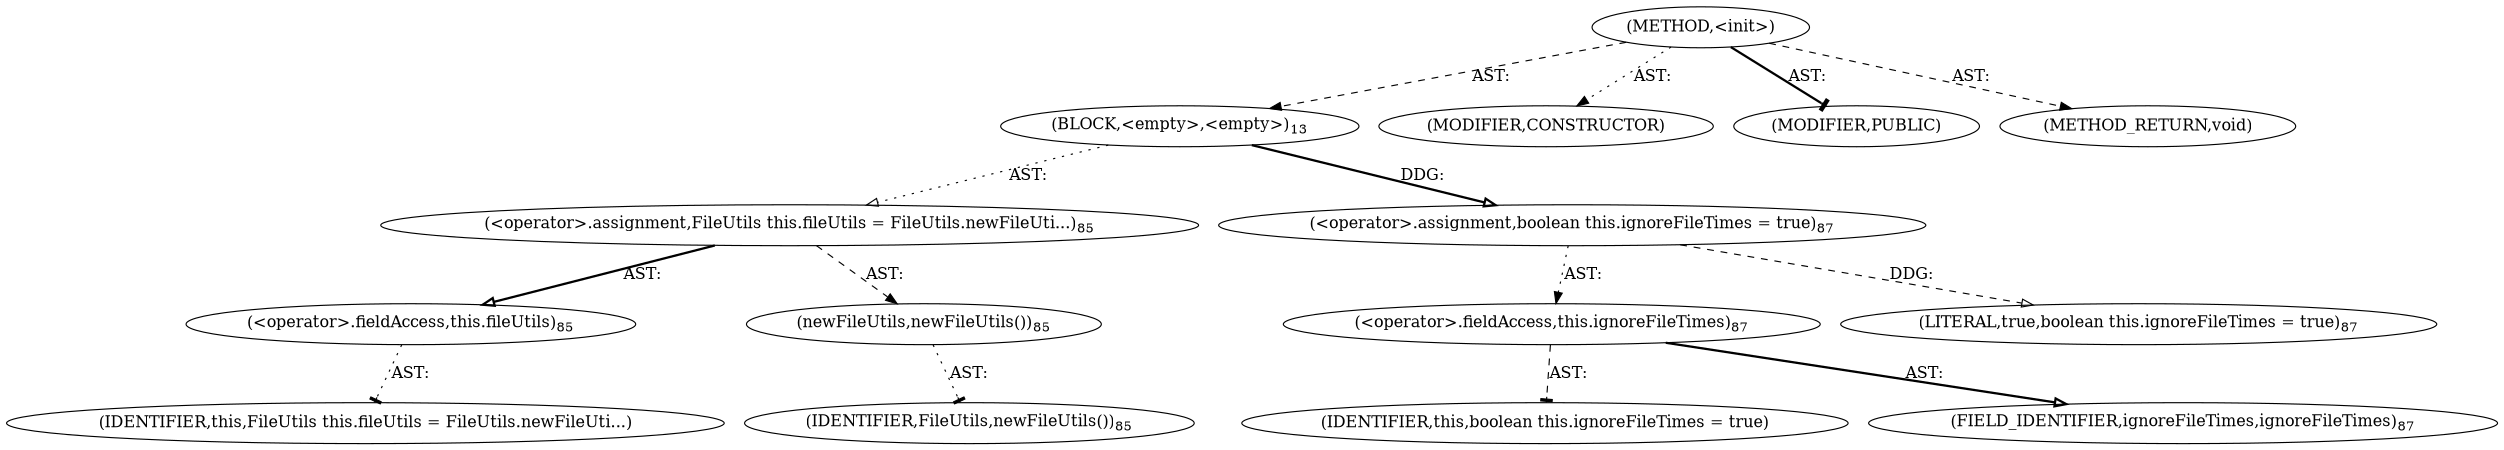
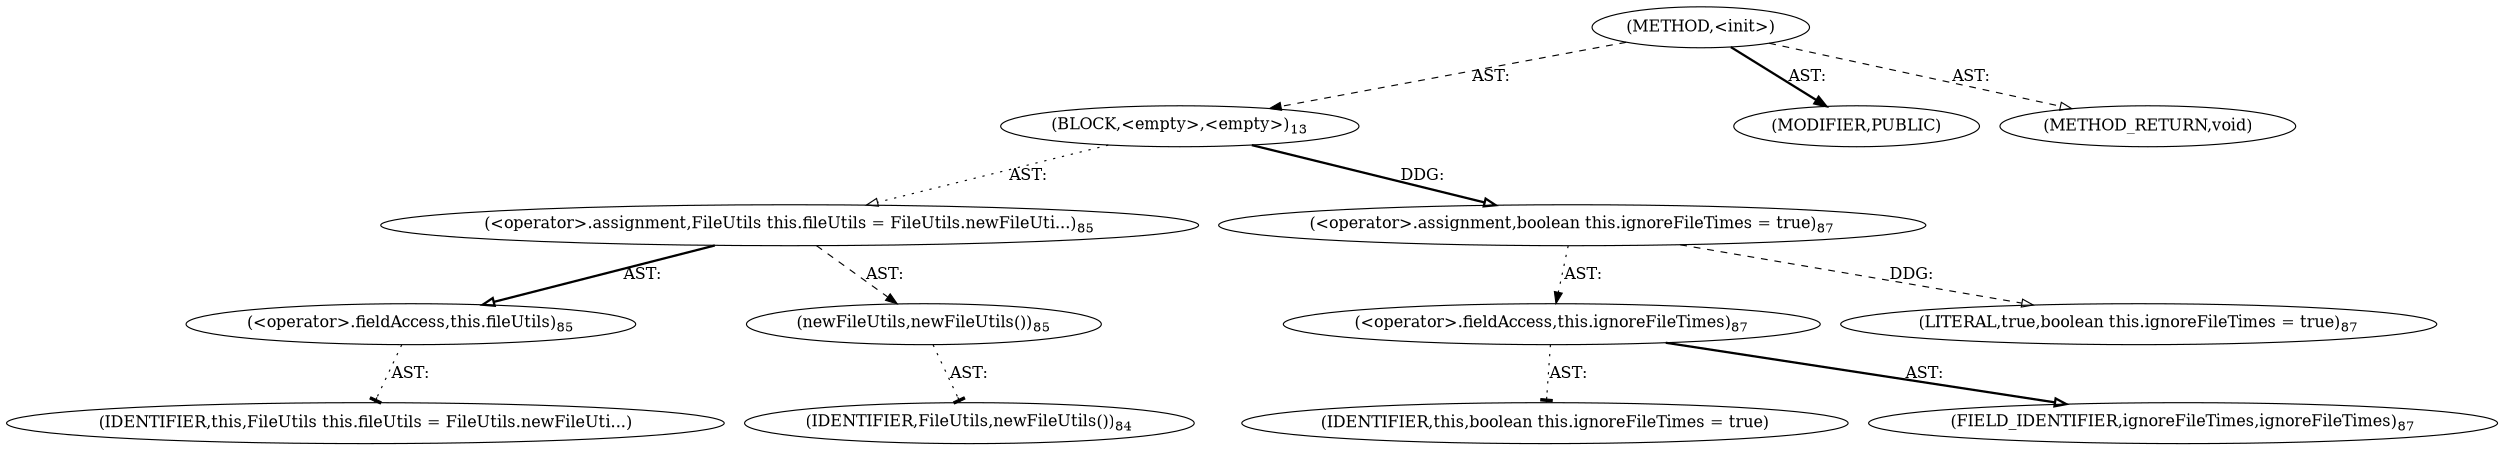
edge "(METHOD,<init>)" -> "(MODIFIER,PUBLIC)": arrowhead tee -> normal
edge "(METHOD,<init>)" -> "(METHOD_RETURN,void)": arrowhead normal -> onormal
node "(MODIFIER,CONSTRUCTOR)": removed
edge "(<operator>.fieldAccess,this.ignoreFileTimes)" -> "(IDENTIFIER,this,boolean this.ignoreFileTimes = true)": style dashed -> dotted
node "(IDENTIFIER,FileUtils,newFileUtils())": text "85" -> "84"
